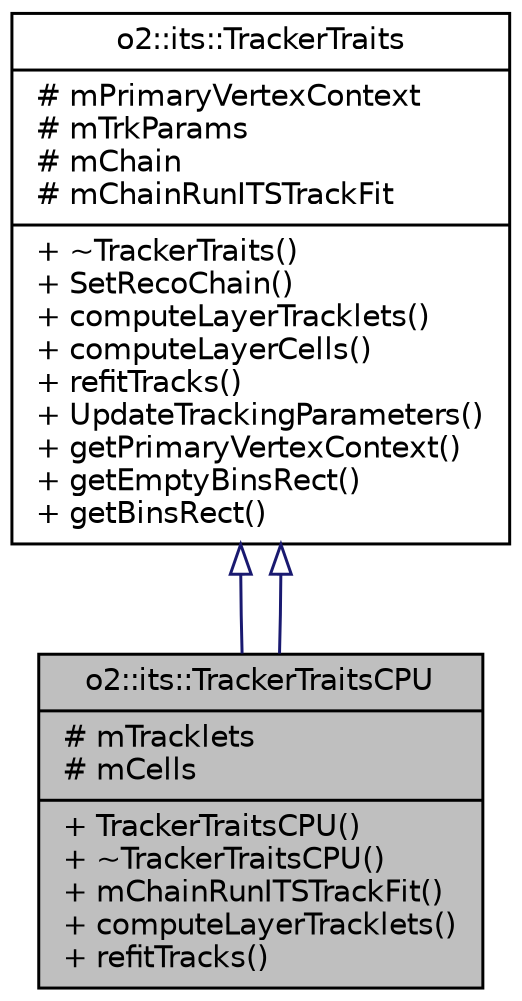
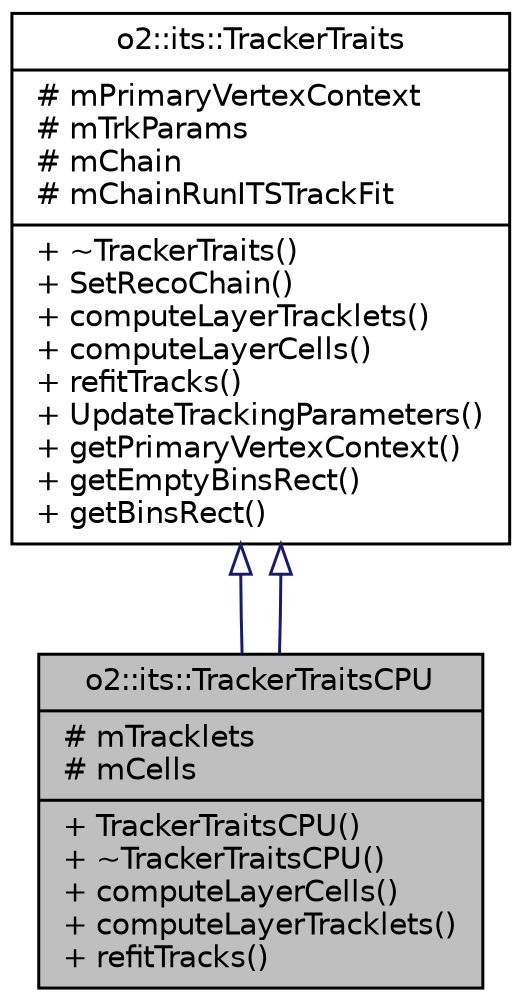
node "o2::its::TrackerTraitsCPU": text "+ mChainRunITSTrackFit()" -> "+ computeLayerCells()"
